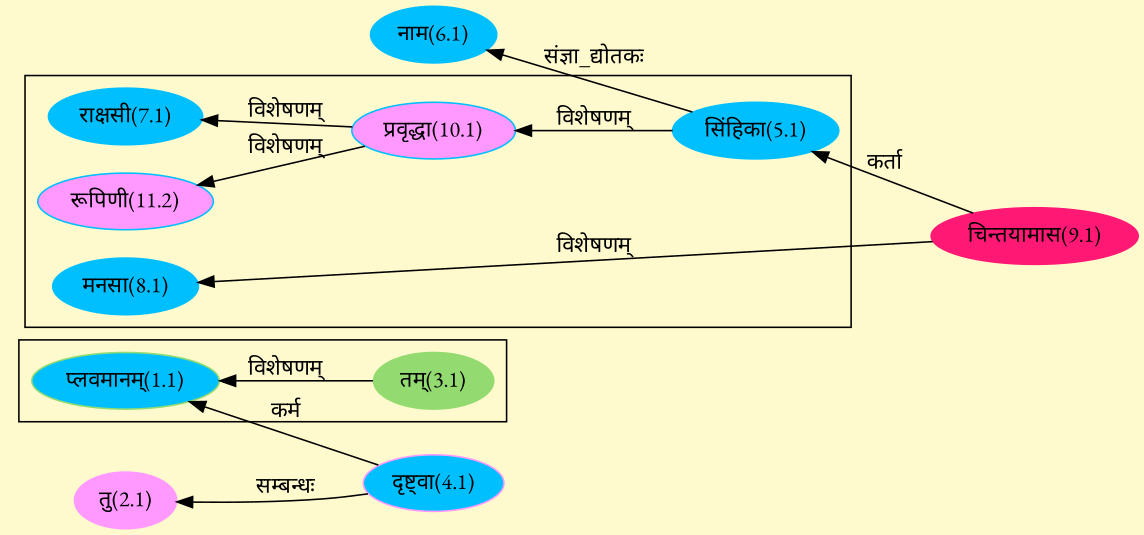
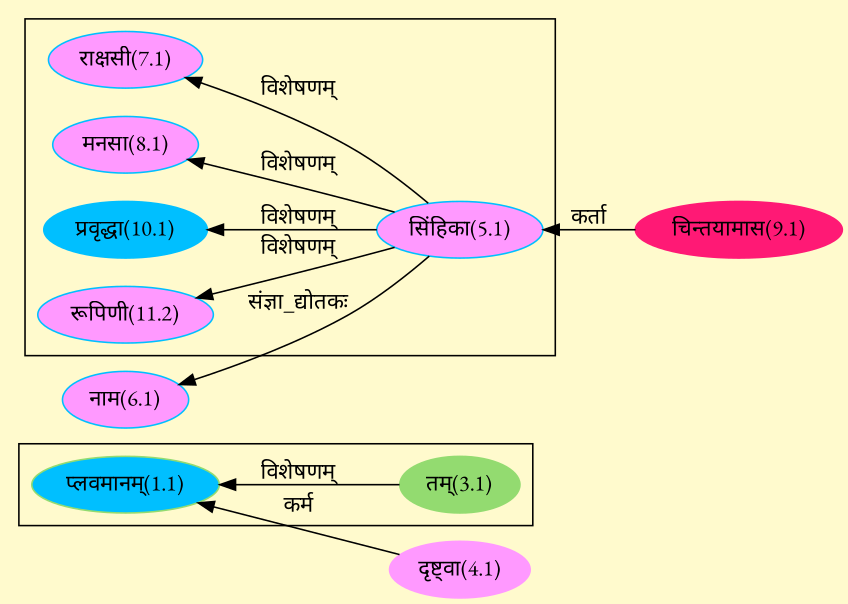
node "नाम(6.1)": fillcolor #00bfff -> #ff99ff
node "राक्षसी(7.1)": fillcolor #00bfff -> #ff99ff
edge "प्रवृद्धा(10.1)" -> "राक्षसी(7.1)": now "सिंहिका(5.1)" -> "राक्षसी(7.1)"
node "प्रवृद्धा(10.1)": fillcolor #ff99ff -> #00bfff
node "सिंहिका(5.1)": fillcolor #00bfff -> #ff99ff
edge "प्रवृद्धा(10.1)" -> "रूपिणी(11.2)": now "सिंहिका(5.1)" -> "रूपिणी(11.2)"
edge "चिन्तयामास(9.1)" -> "मनसा(8.1)": now "सिंहिका(5.1)" -> "मनसा(8.1)"
node "मनसा(8.1)": fillcolor #00bfff -> #ff99ff
node "दृष्ट्वा(4.1)": fillcolor #00bfff -> #ff99ff
node "तु(2.1)": removed
